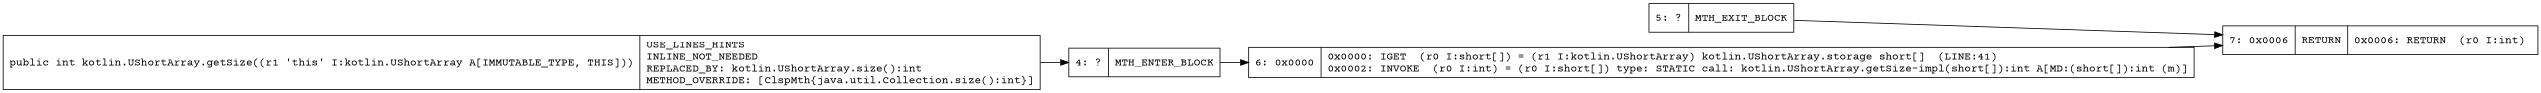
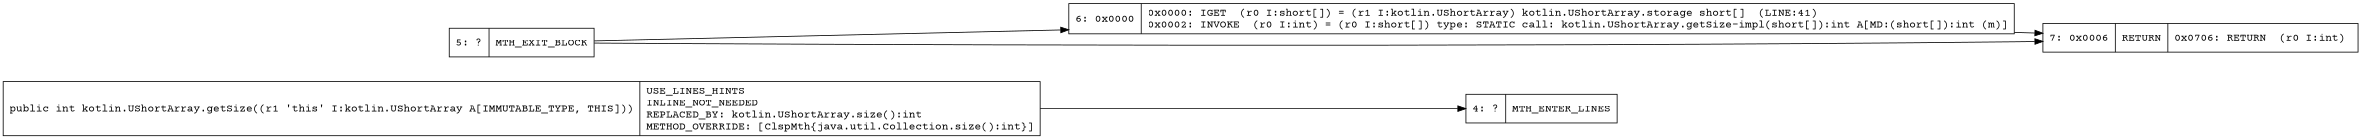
node "7: 0x0006": text "0x0006: RETURN  (r0 I:int)" -> "0x0706: RETURN  (r0 I:int)"
node "4: ?": text "MTH_ENTER_BLOCK" -> "MTH_ENTER_LINES"
edge "4: ?" -> "6: 0x0000": now "5: ?" -> "6: 0x0000"
